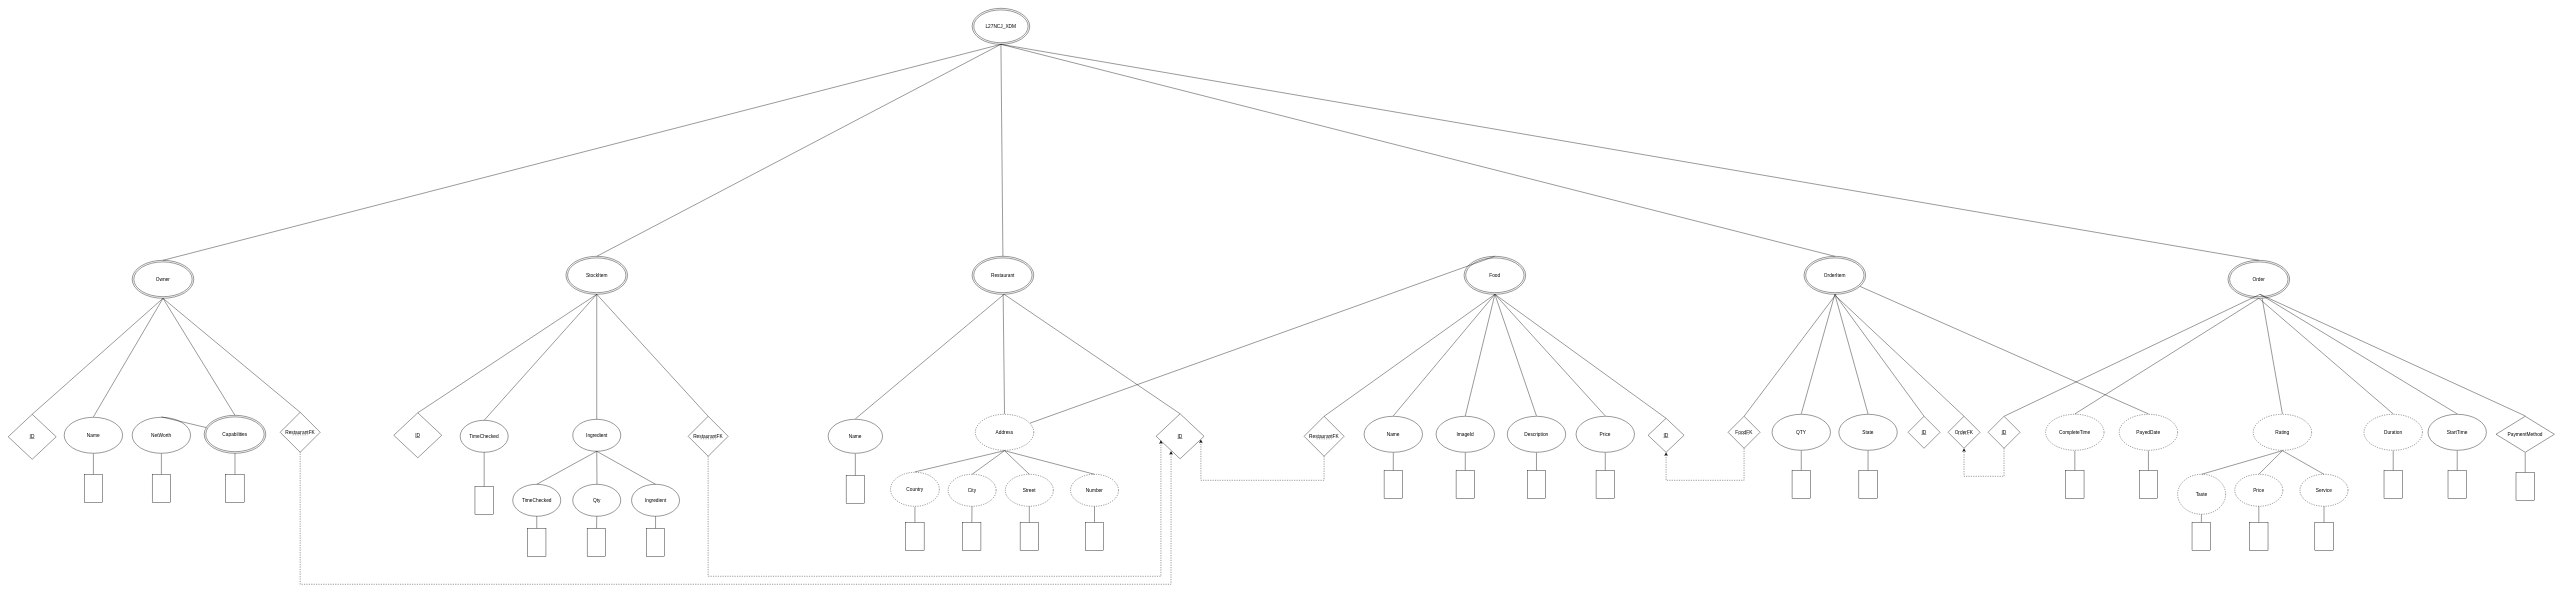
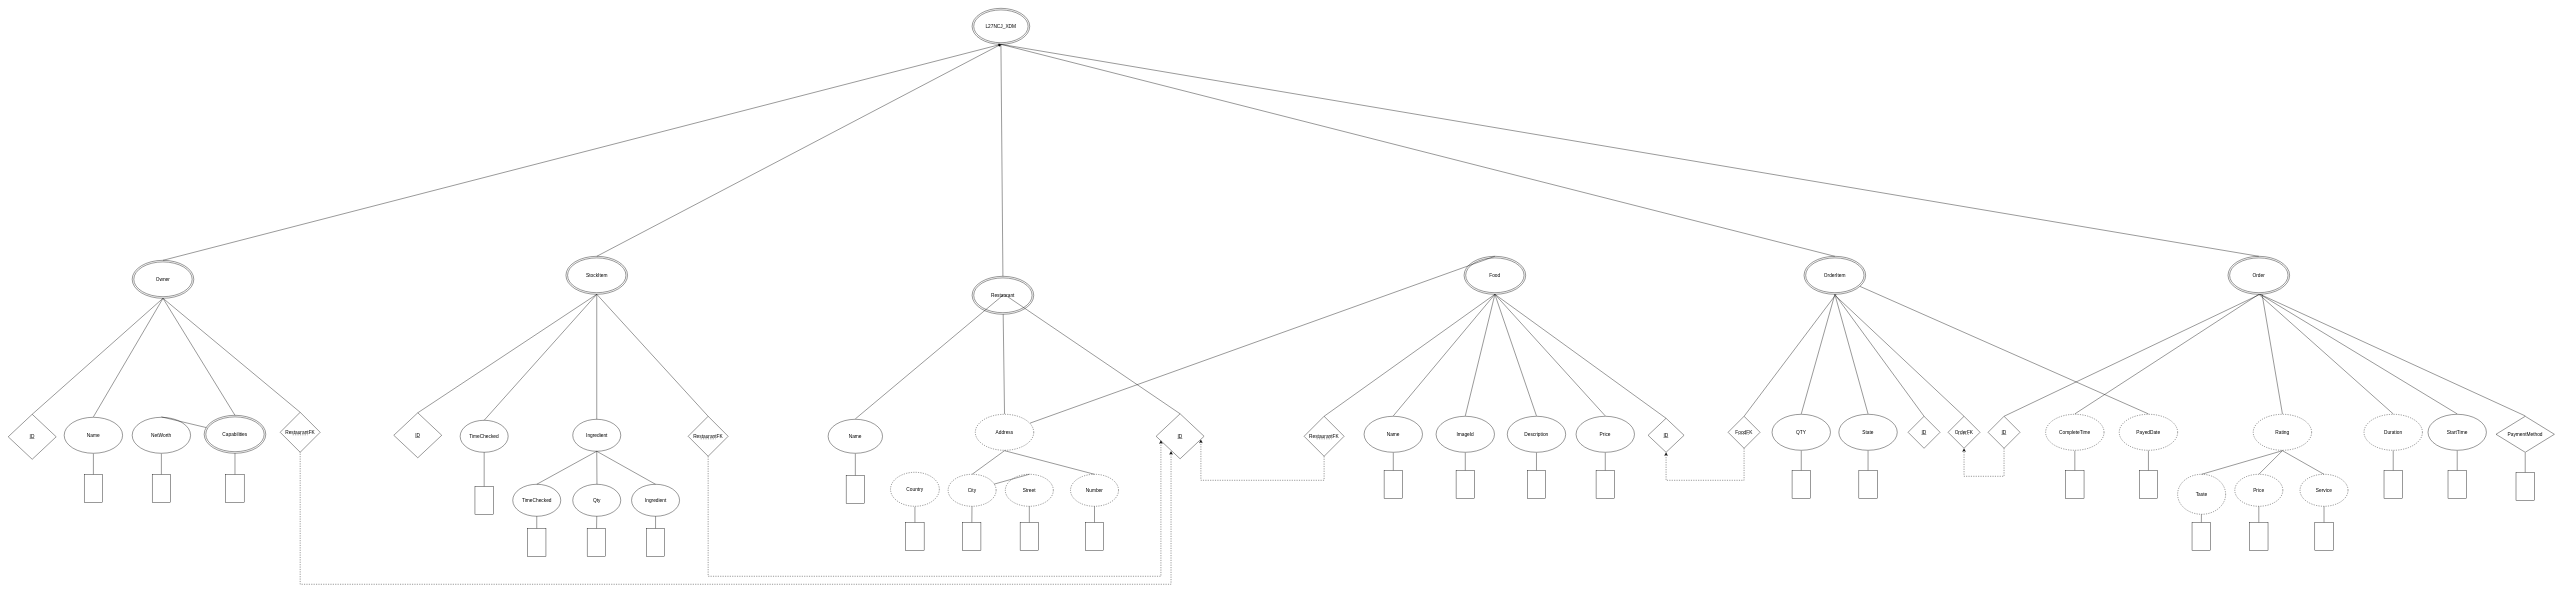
edge "L27NCJ_XDM" -- "StockItem": arrowhead none -> diamond
node "Restaurant": moved (1003, 275) -> (1003, 295)
node "Order": moved (2259, 279) -> (2259, 275)
edge "Address" -- "Country": removed
edge "Address" -- "Street": now "City" -- "Street"
